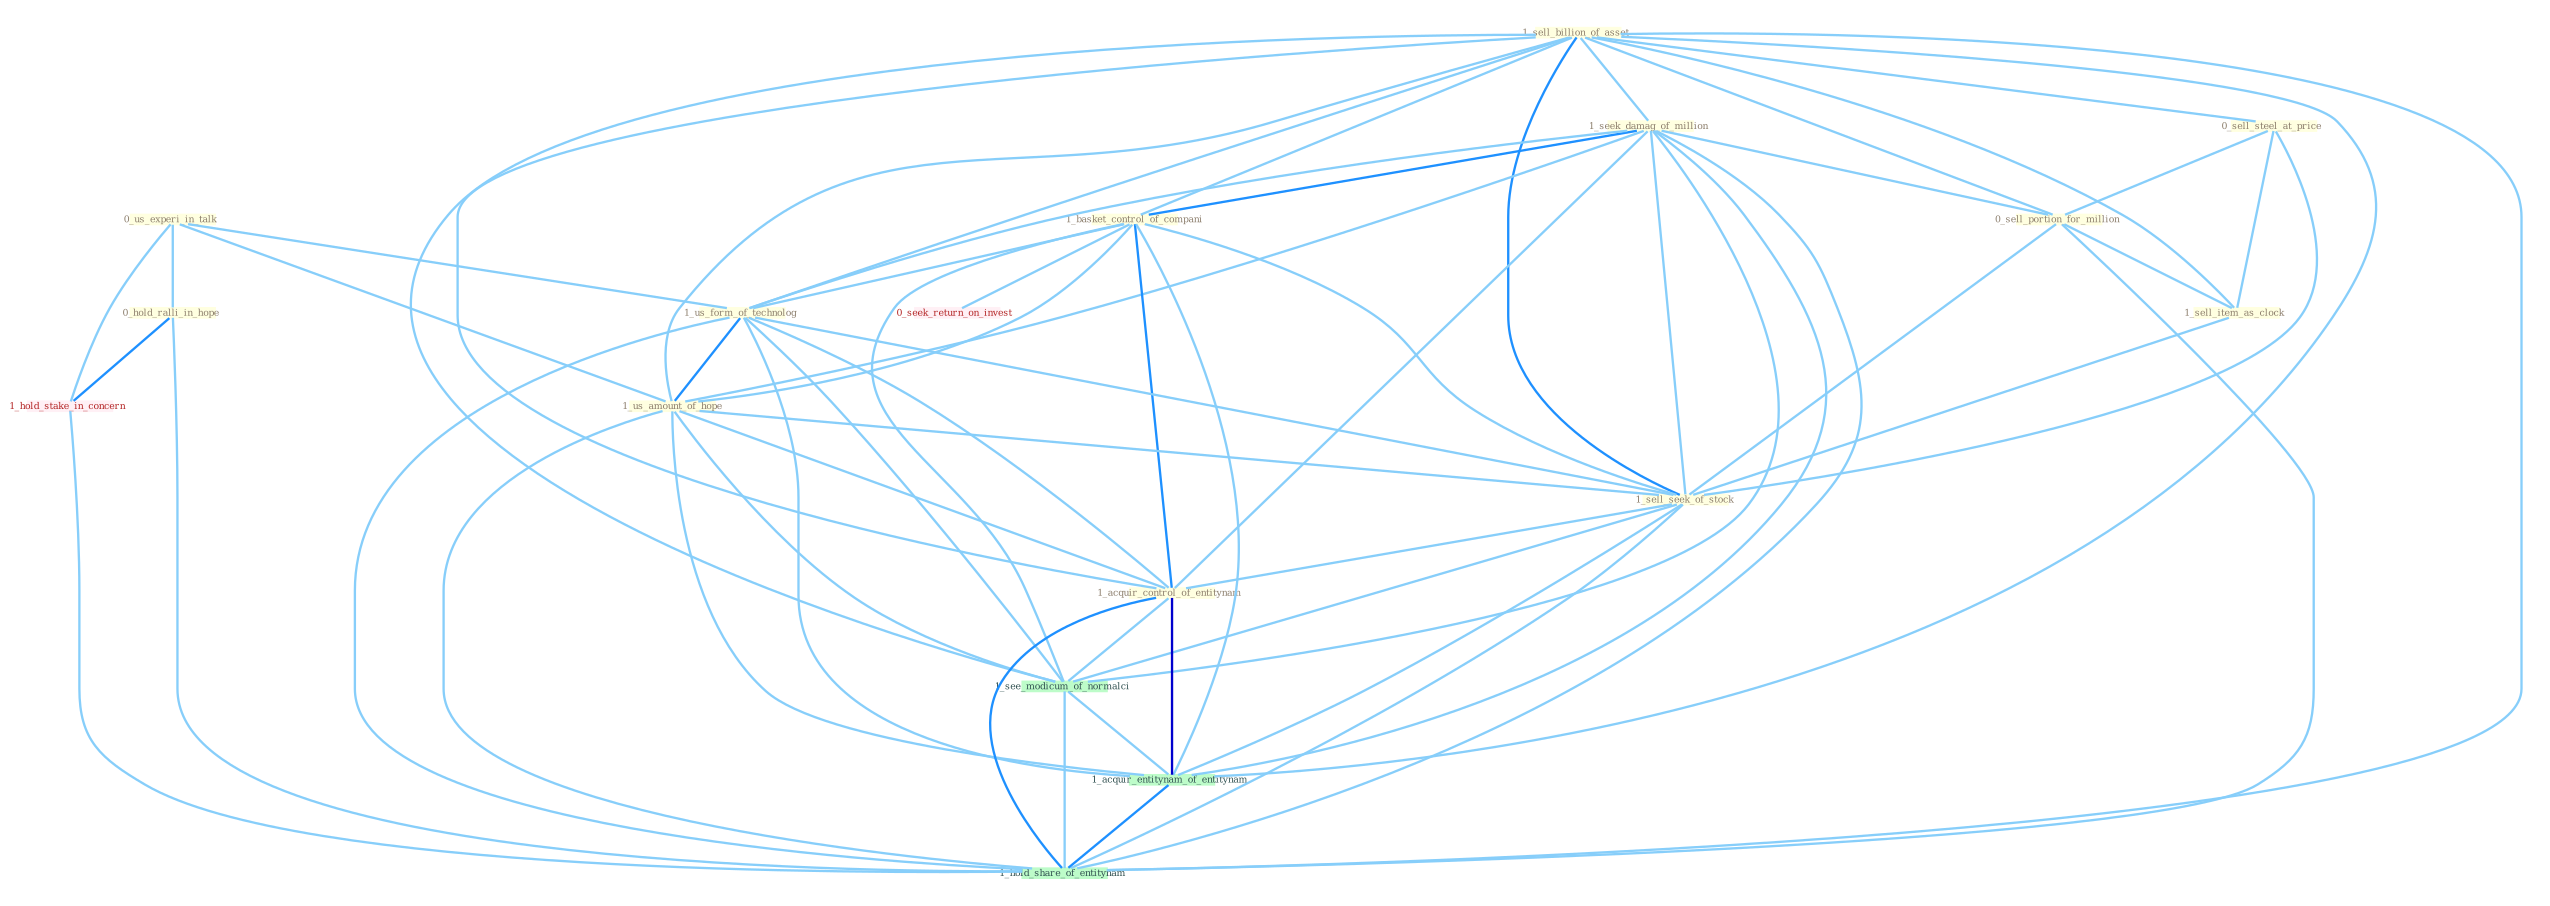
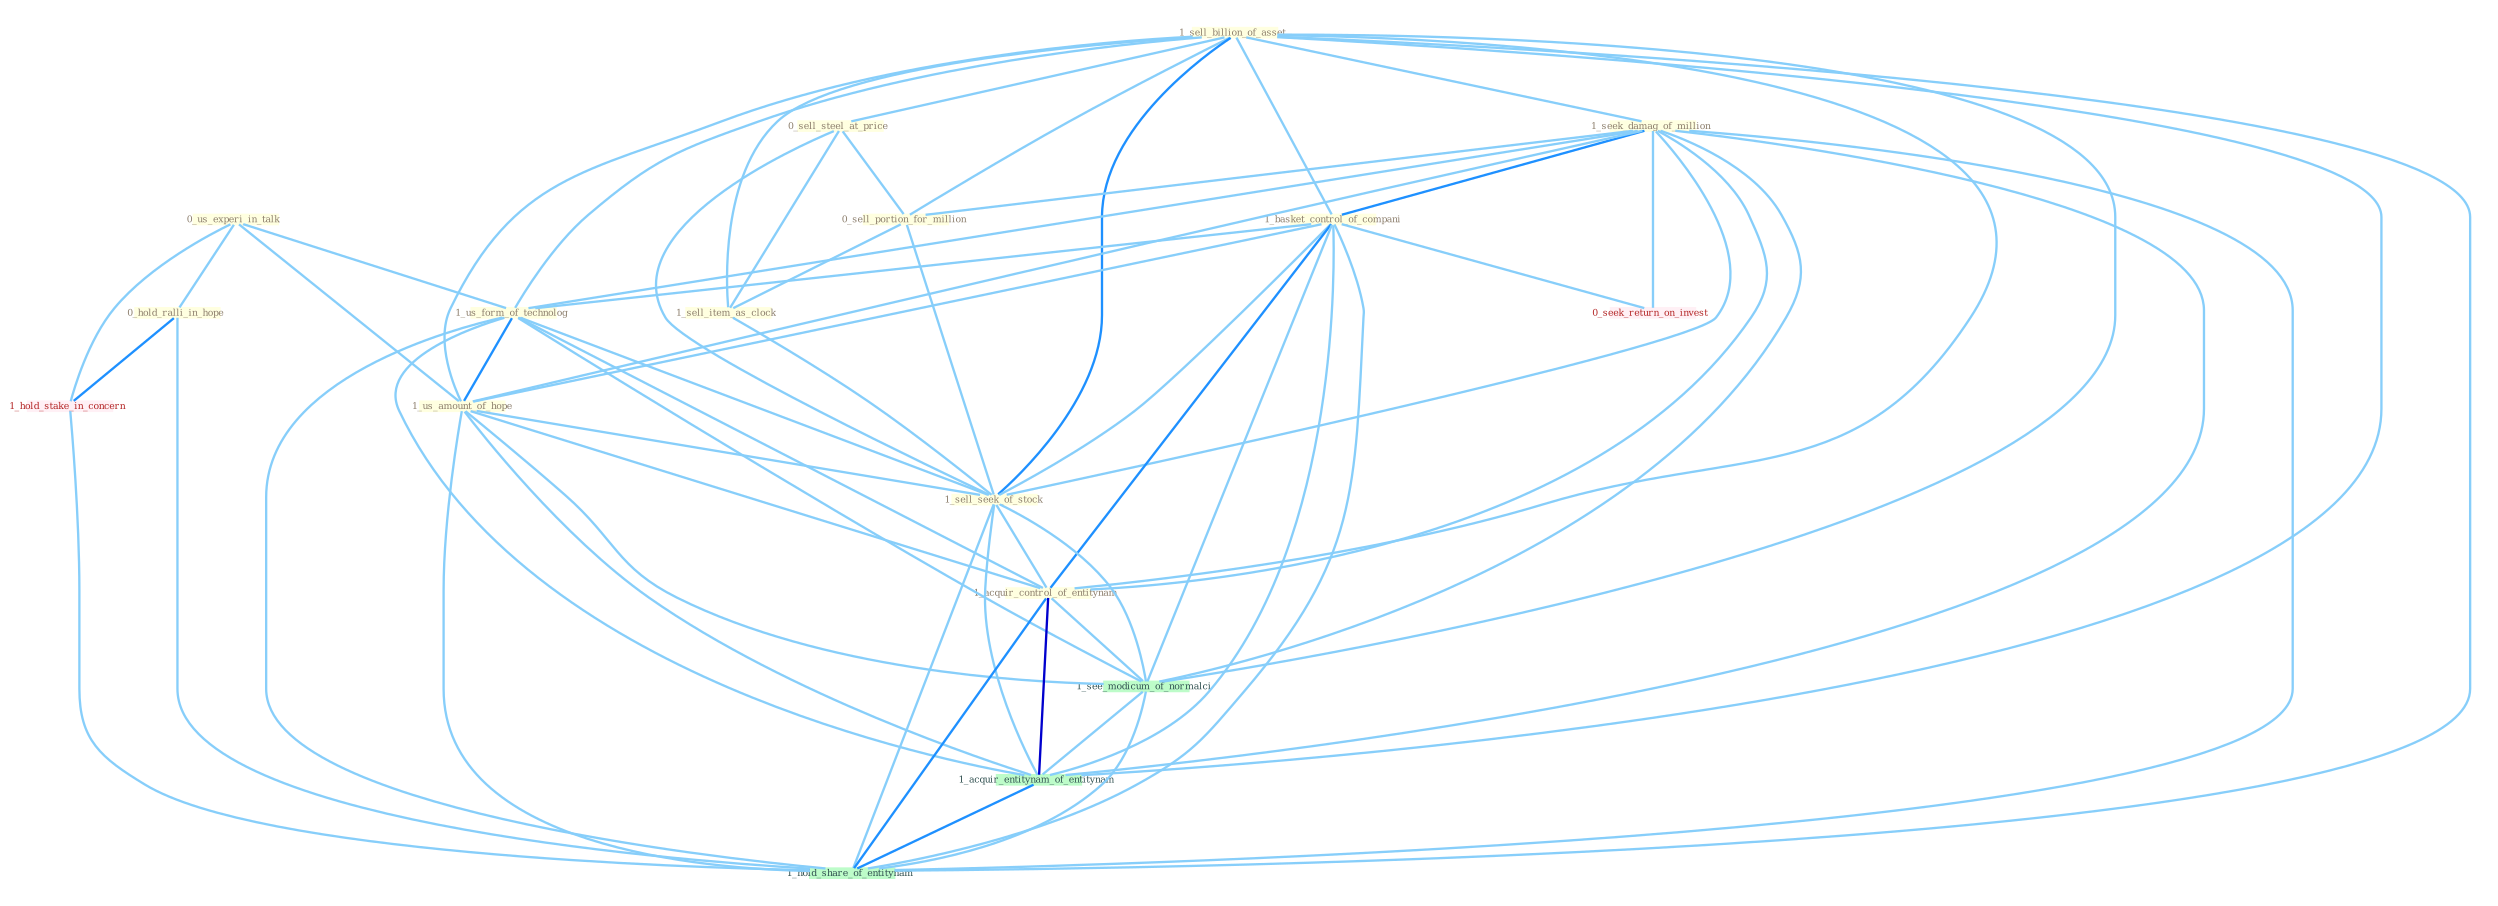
edge "1_seek_damag_of_million" -- "0_seek_return_on_invest": added
edge "0_sell_portion_for_million" -- "1_hold_share_of_entitynam": now "1_basket_control_of_compani" -- "1_hold_share_of_entitynam"
